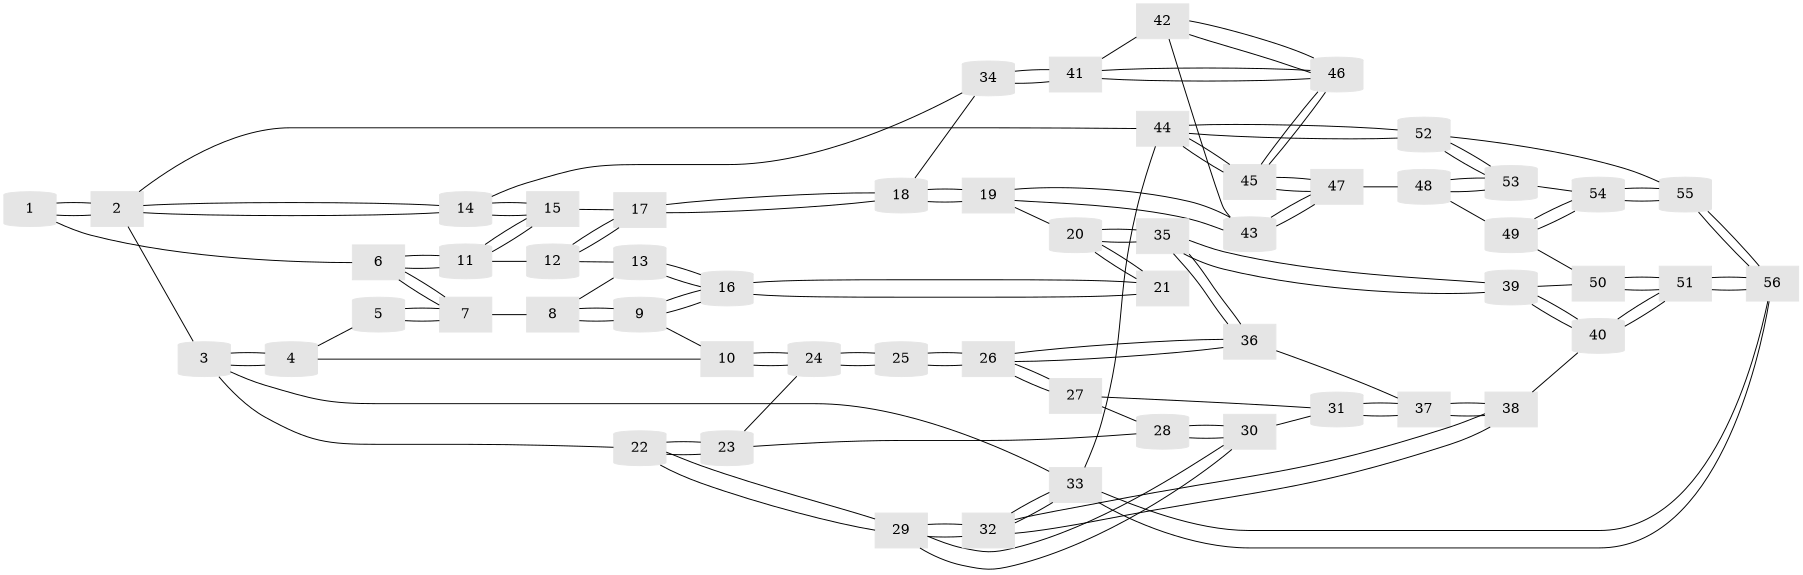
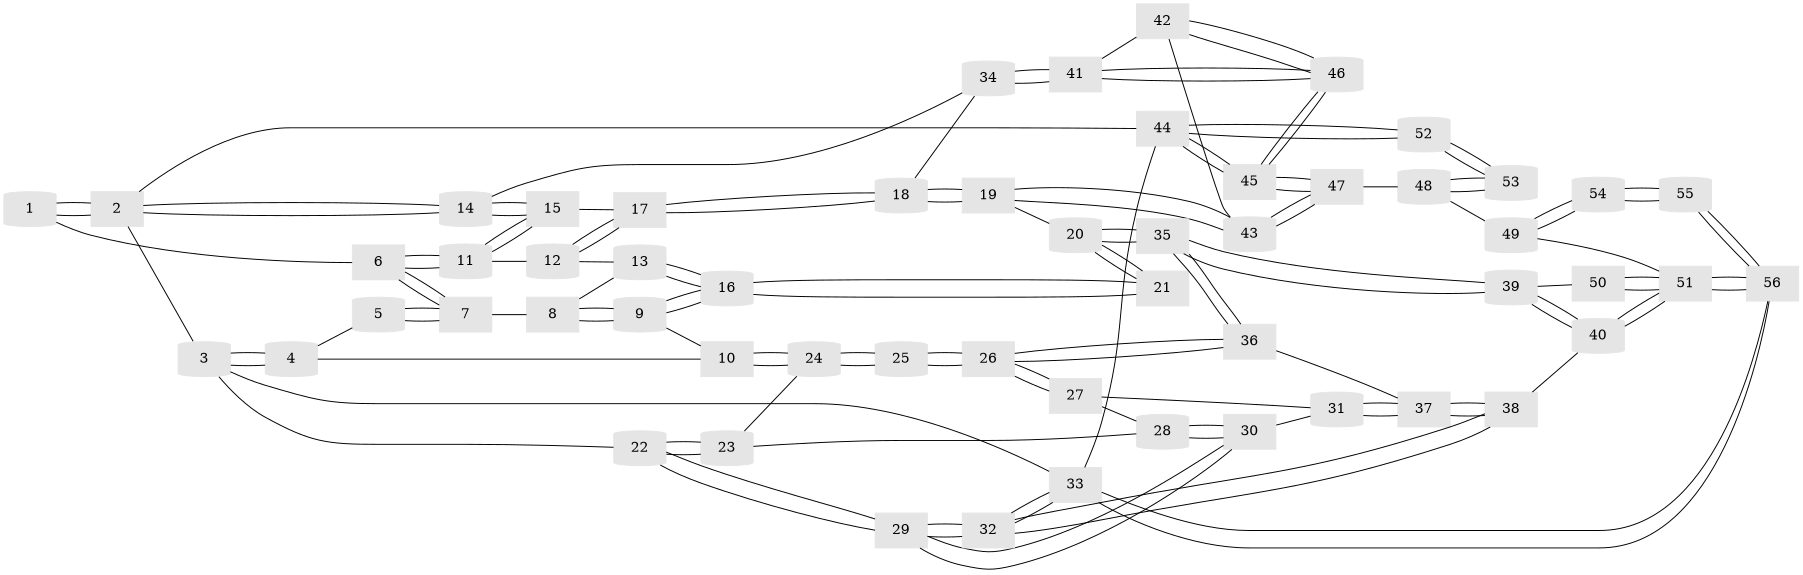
edge "52" -- "55": removed
edge "53" -- "54": removed
edge "49" -- "50": now "49" -- "51"
